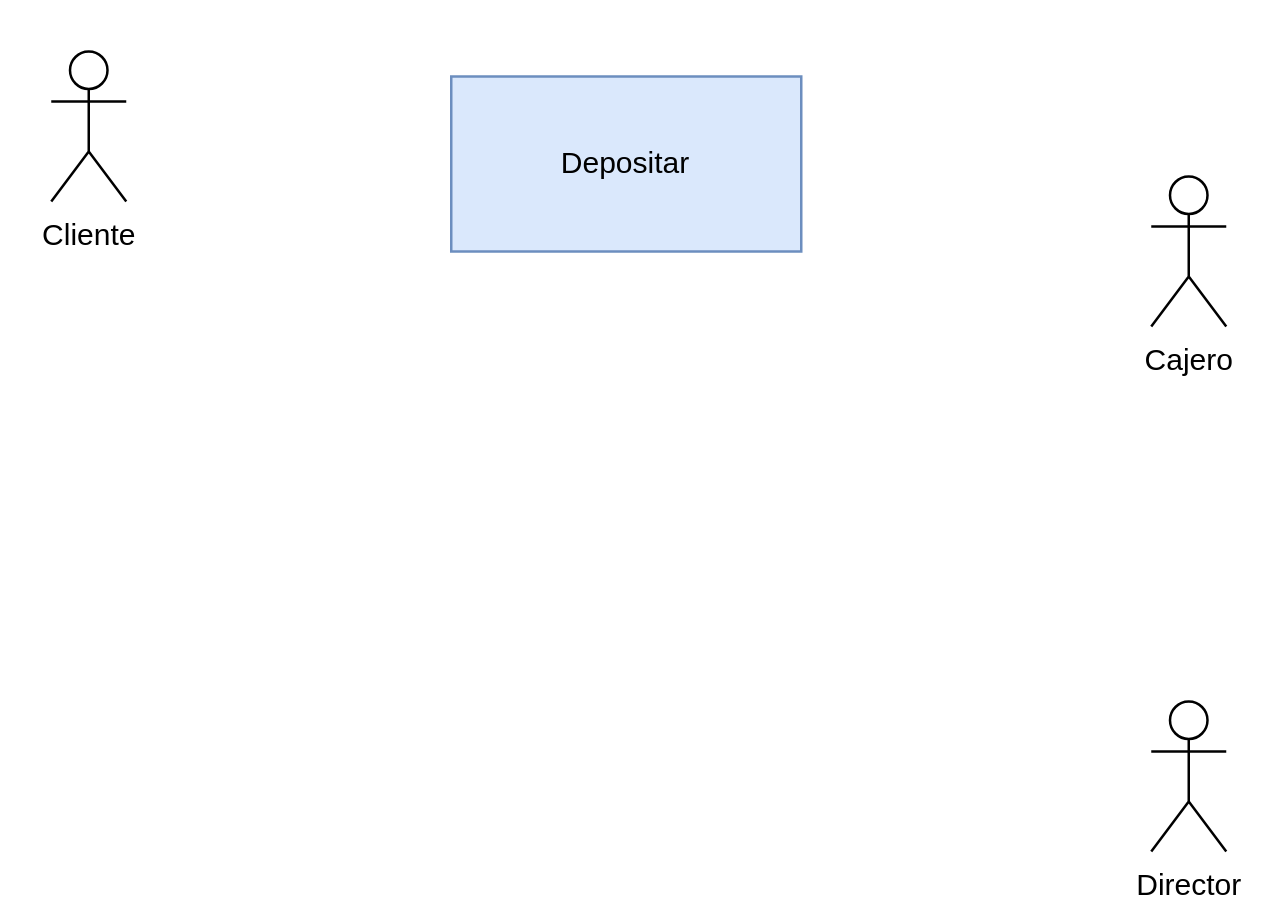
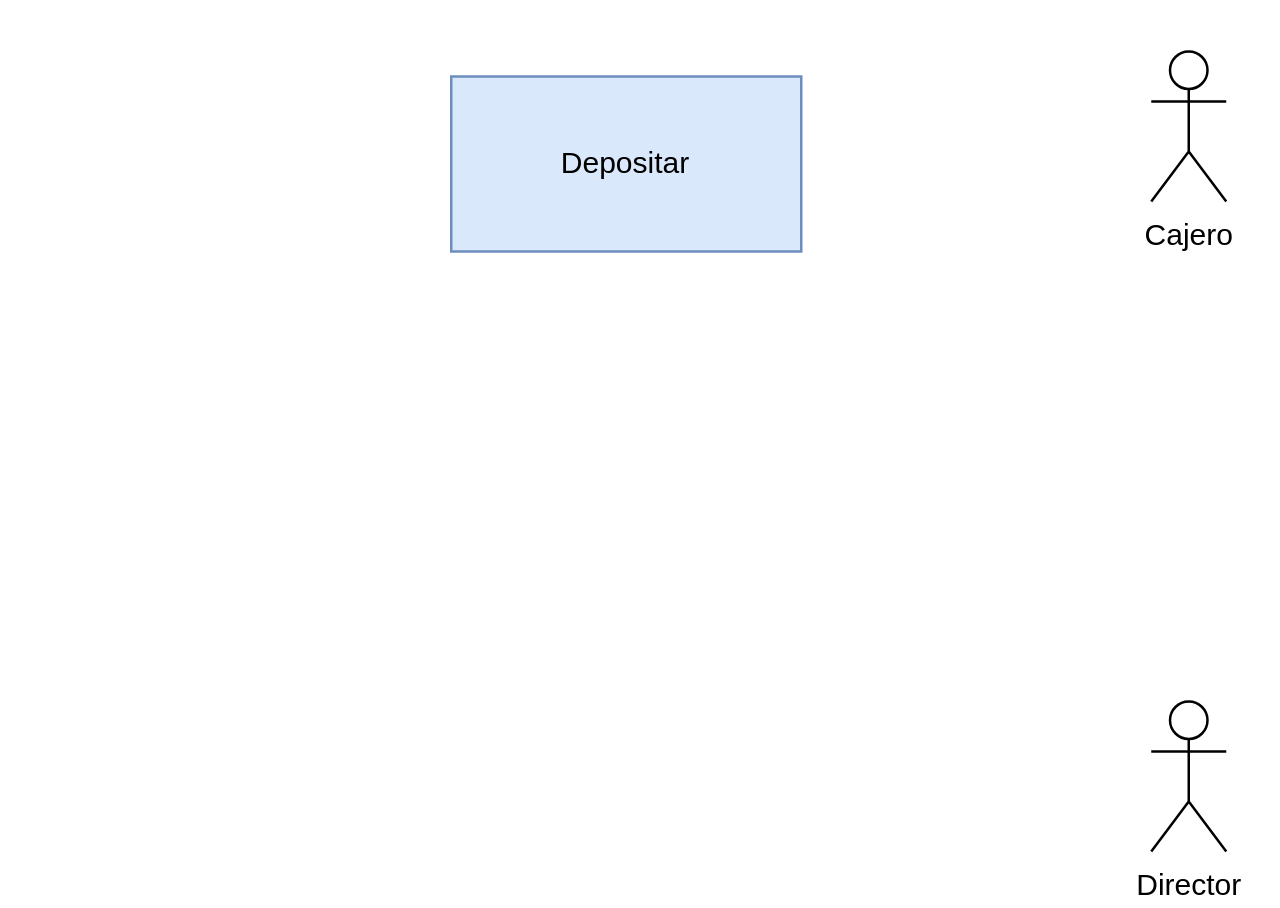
node "Cliente": removed
node "Cajero": moved (1189, 251) -> (1189, 126)
